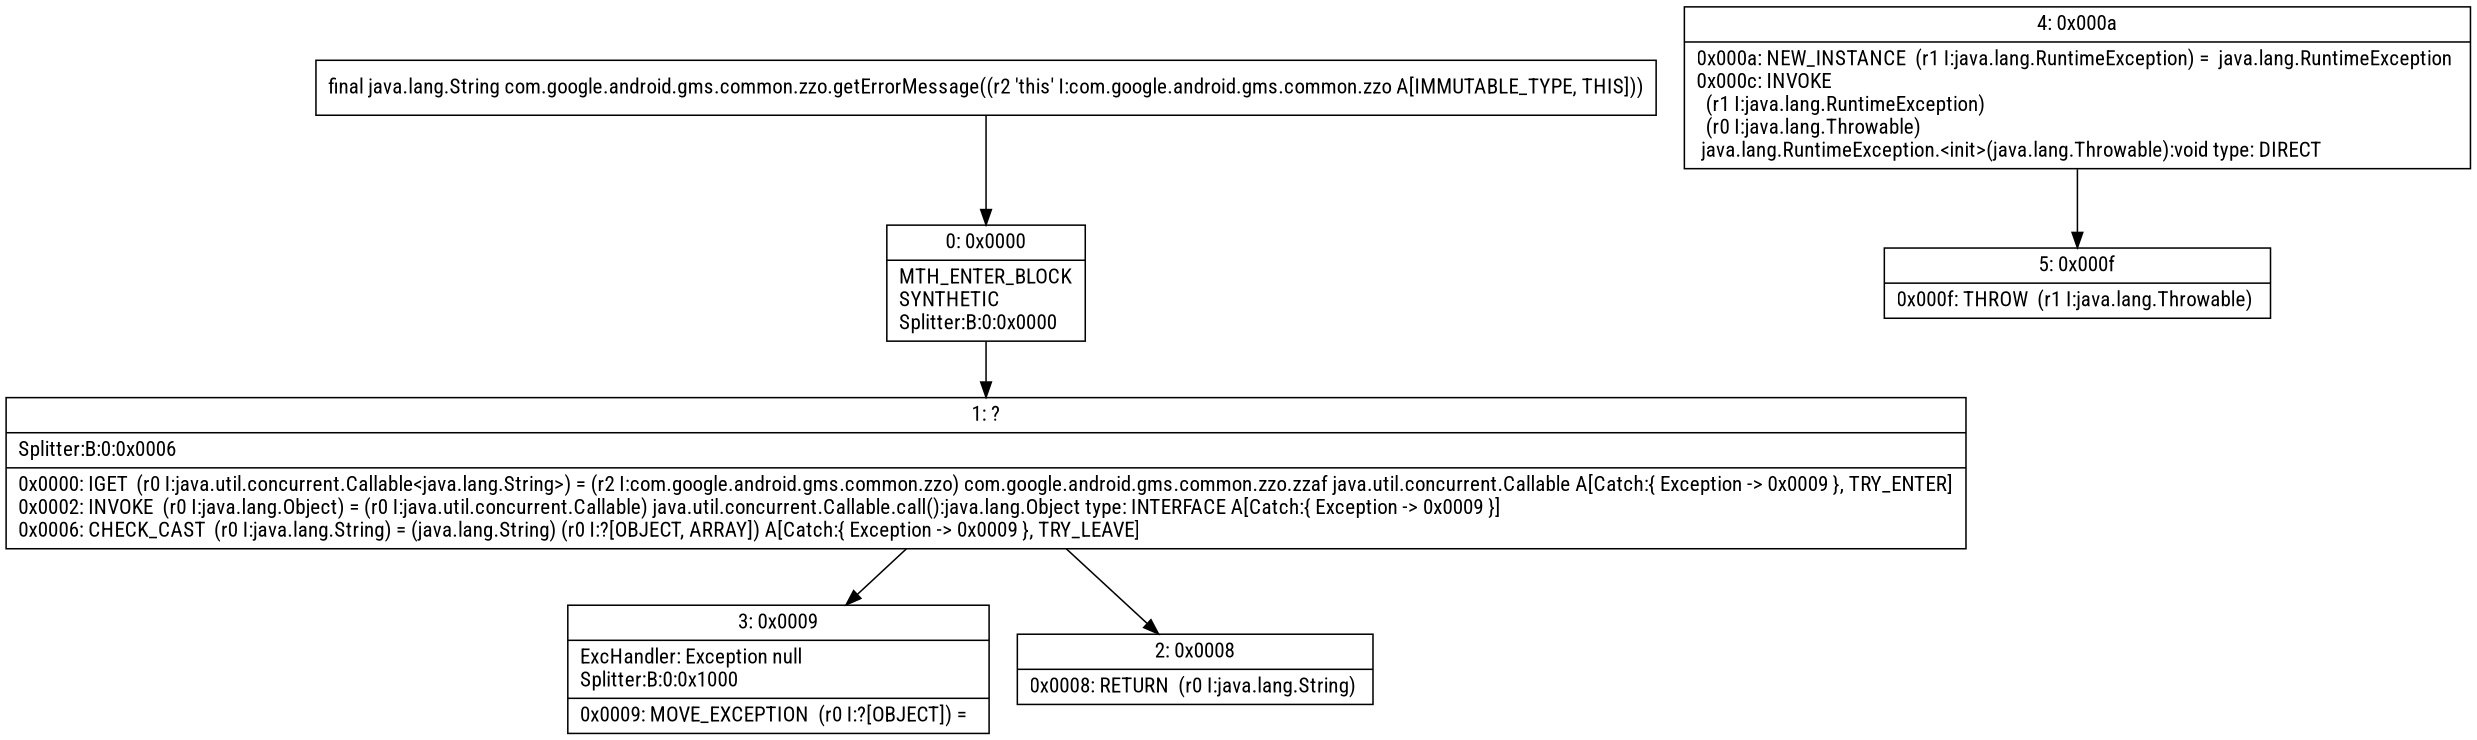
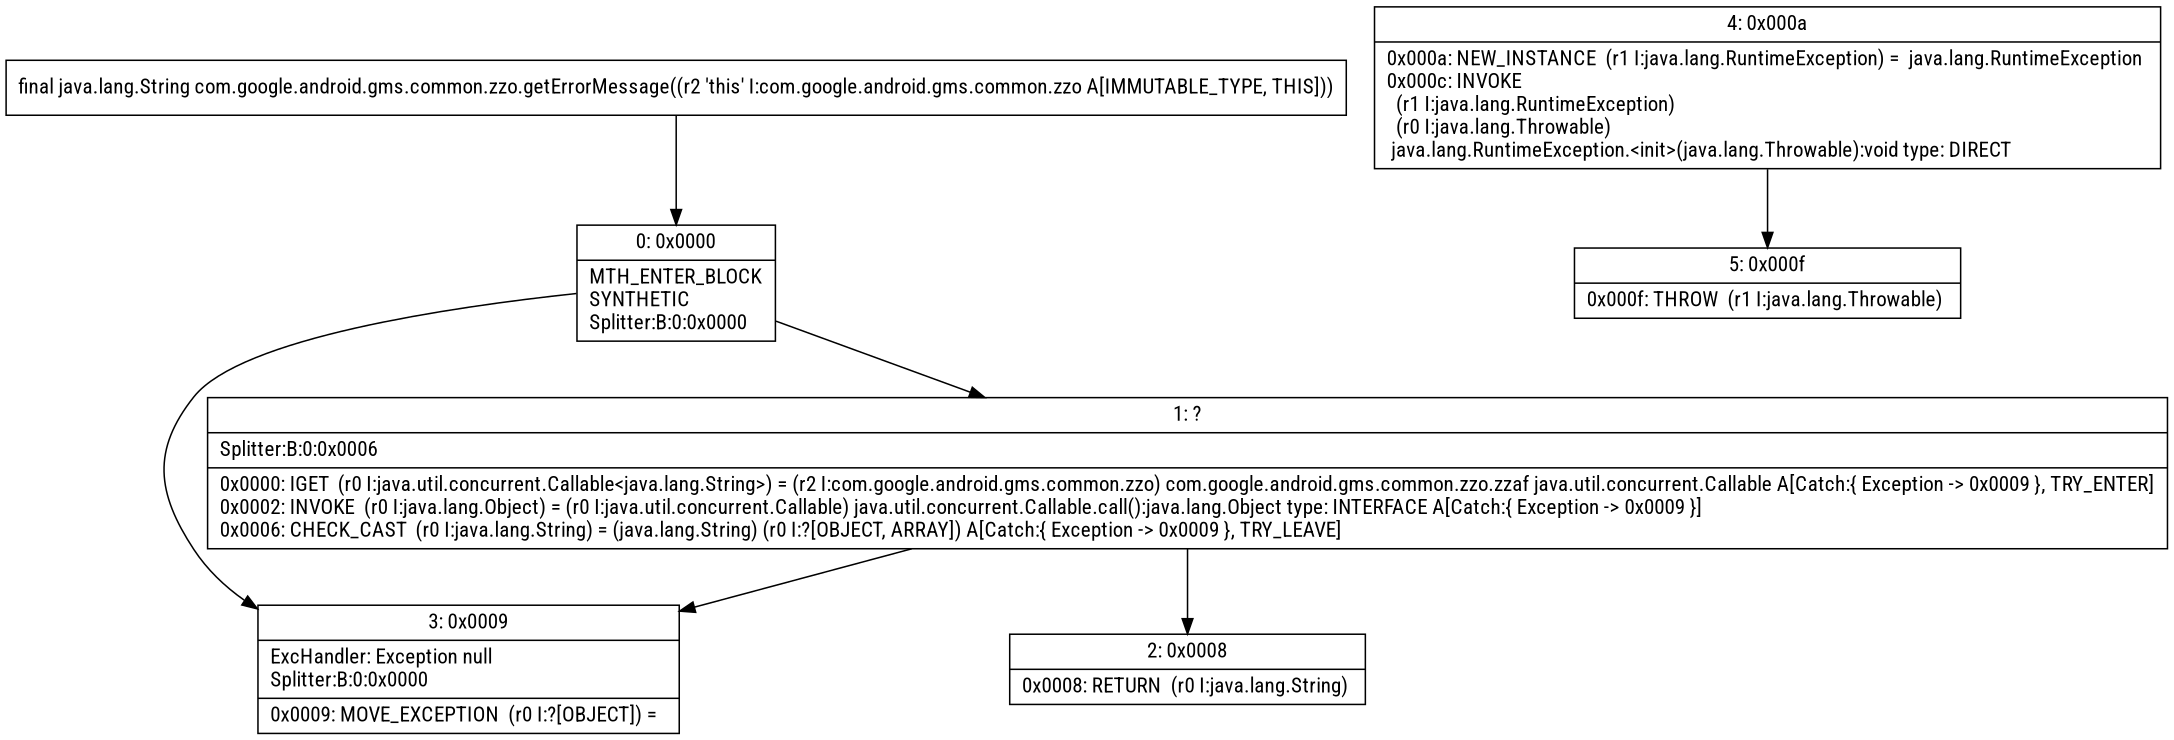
edge "0: 0x0000" -> "3: 0x0009": added
node "3: 0x0009": text "Splitter:B:0:0x1000" -> "Splitter:B:0:0x0000"
